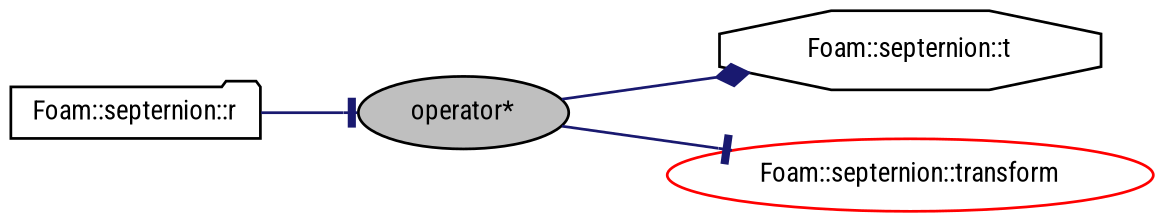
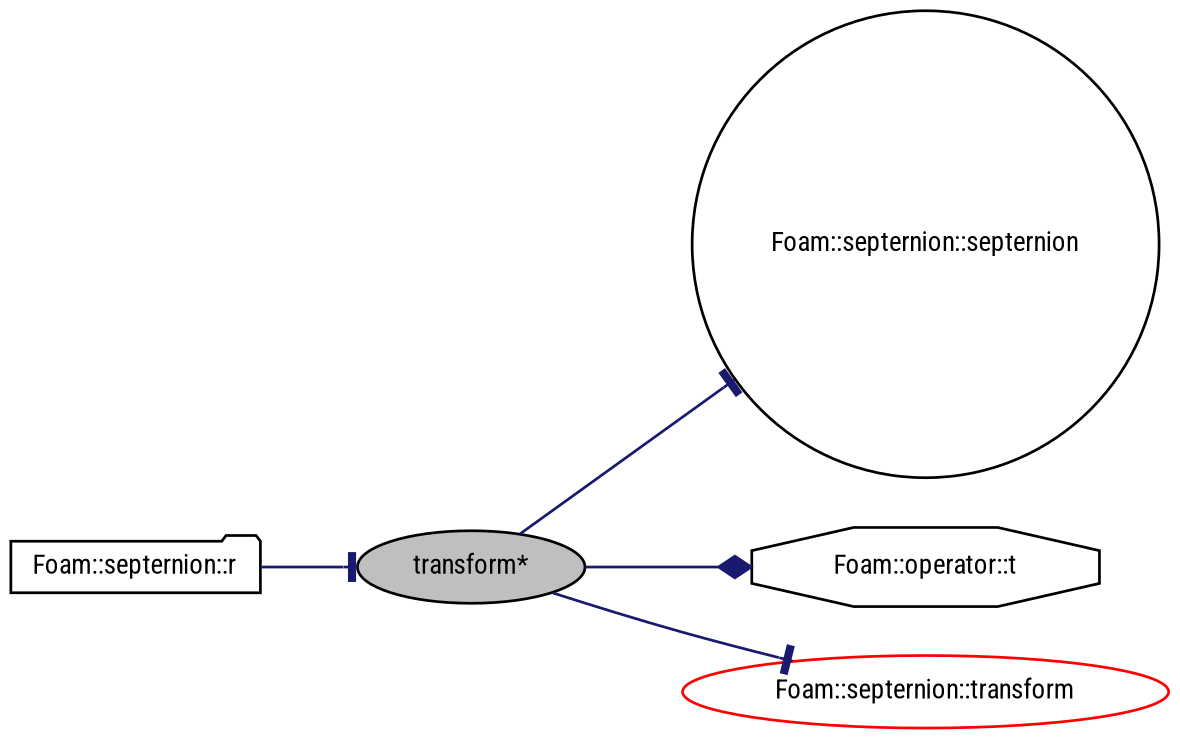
node "Foam::septernion::t": label "Foam::septernion::t" -> "Foam::operator::t"
node "operator*": label "operator*" -> "transform*"
node "Foam::septernion::septernion": added
